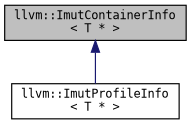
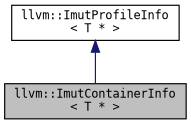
edge "llvm::ImutProfileInfo < T * >" -> "llvm::ImutContainerInfo < T * >": reversed
